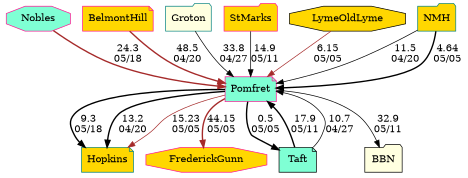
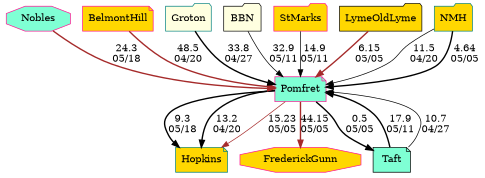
node "LymeOldLyme": shape octagon -> folder
edge "LymeOldLyme" -> "Pomfret": style solid -> bold
edge "Groton" -> "Pomfret": style solid -> bold
edge "Pomfret" -> "BBN": reversed
